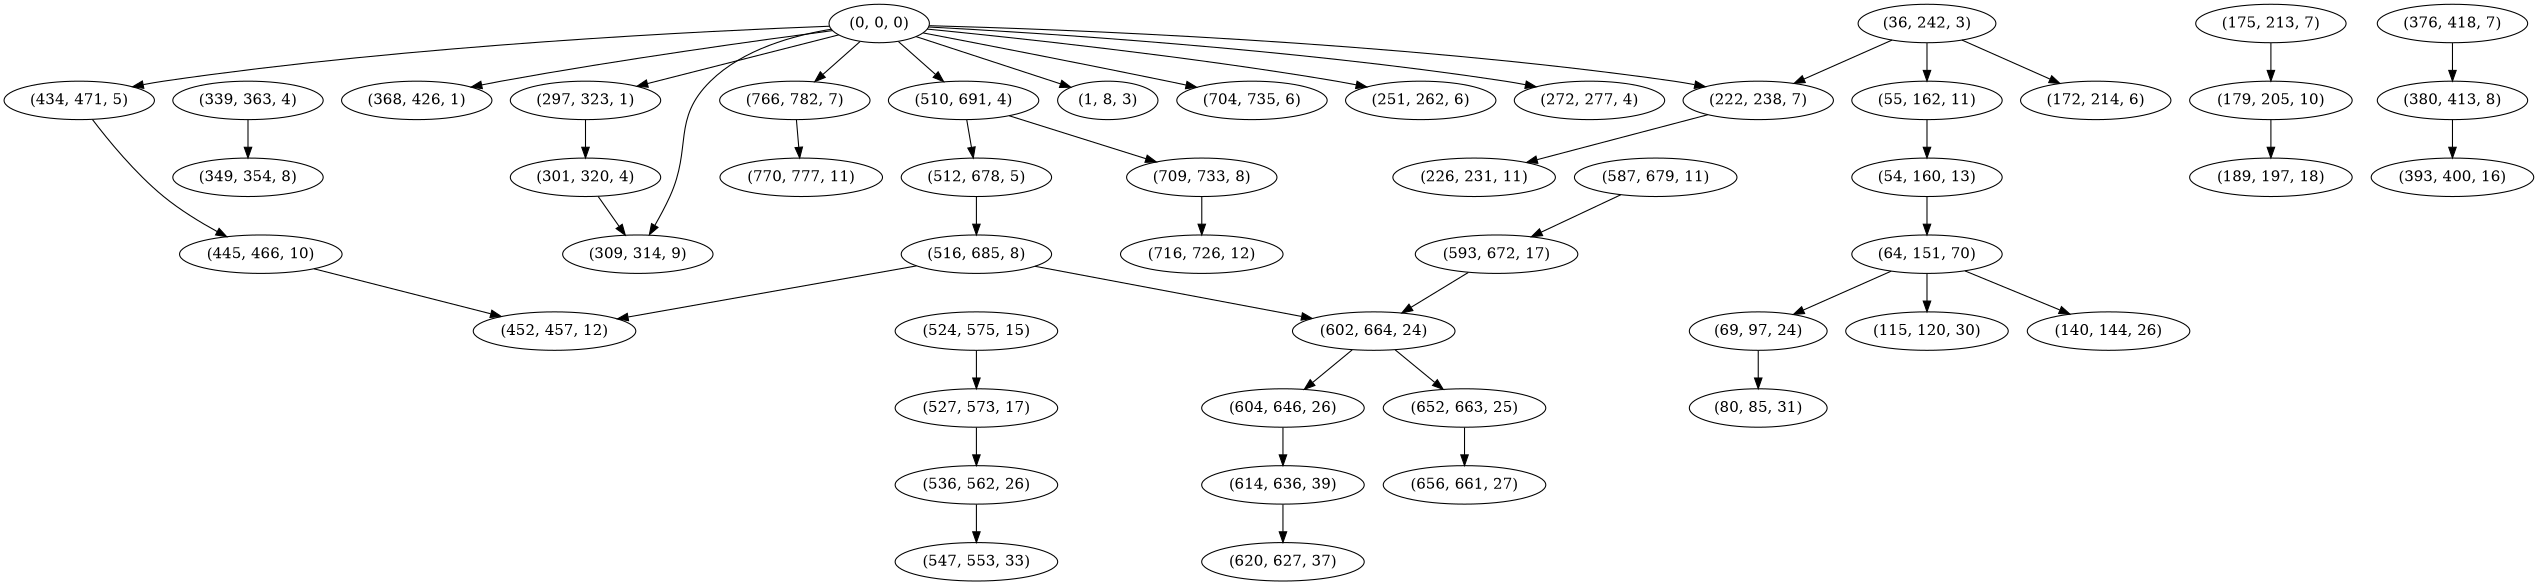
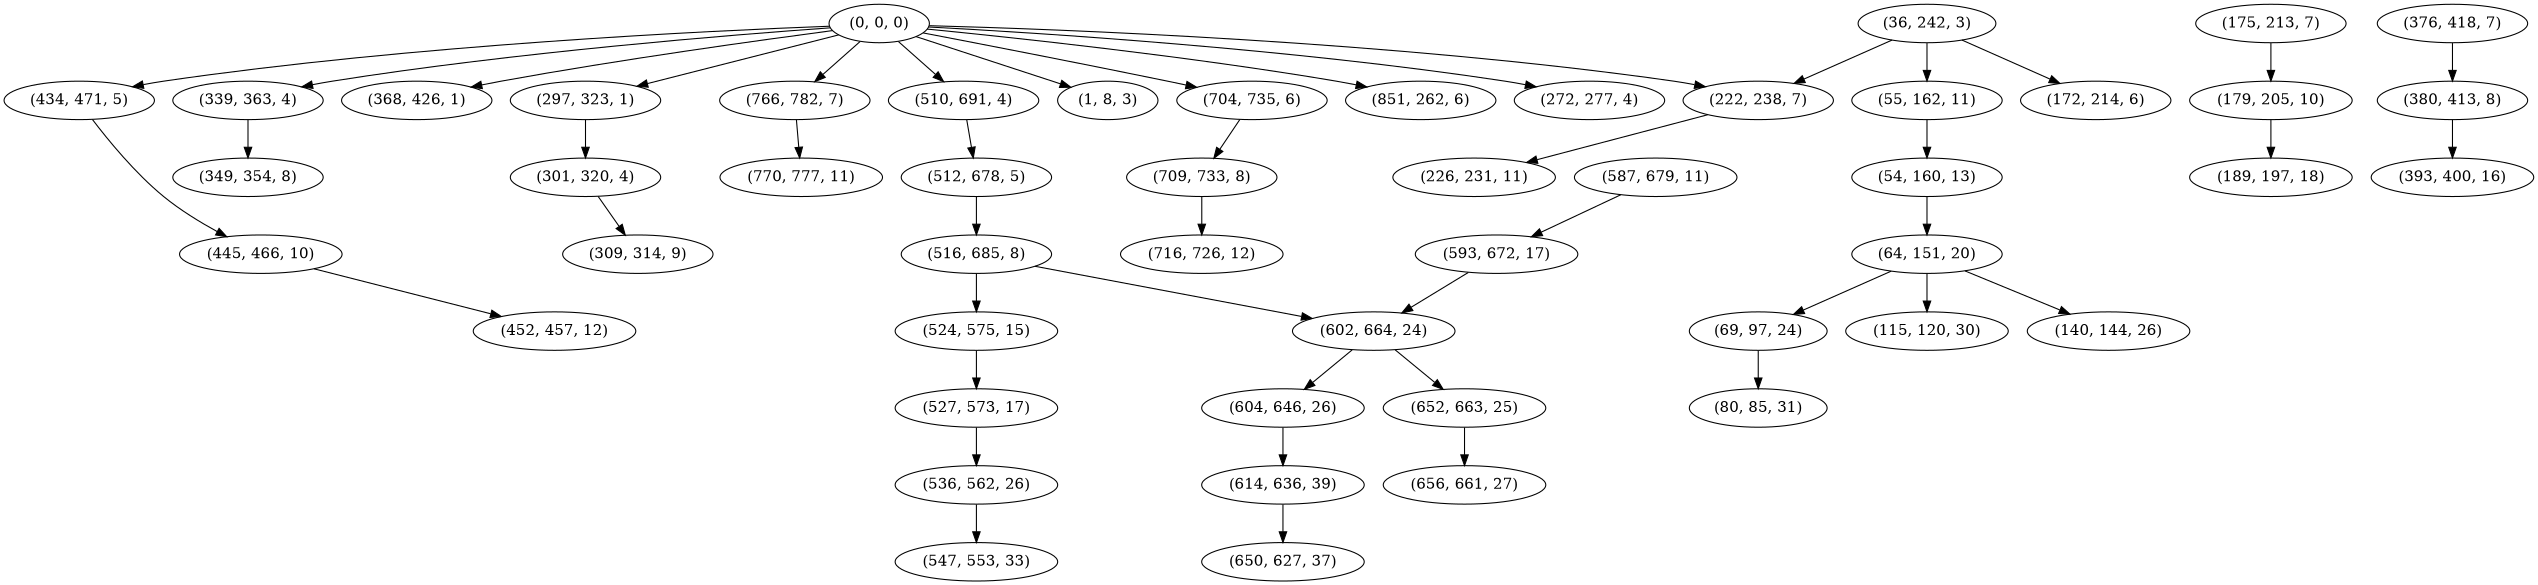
edge "(0, 0, 0)" -> "(309, 314, 9)": now "(0, 0, 0)" -> "(339, 363, 4)"
node "(251, 262, 6)": label "(251, 262, 6)" -> "(851, 262, 6)"
edge "(510, 691, 4)" -> "(709, 733, 8)": now "(704, 735, 6)" -> "(709, 733, 8)"
node "(64, 151, 70)": label "(64, 151, 70)" -> "(64, 151, 20)"
edge "(516, 685, 8)" -> "(452, 457, 12)": now "(516, 685, 8)" -> "(524, 575, 15)"
node "(620, 627, 37)": label "(620, 627, 37)" -> "(650, 627, 37)"
